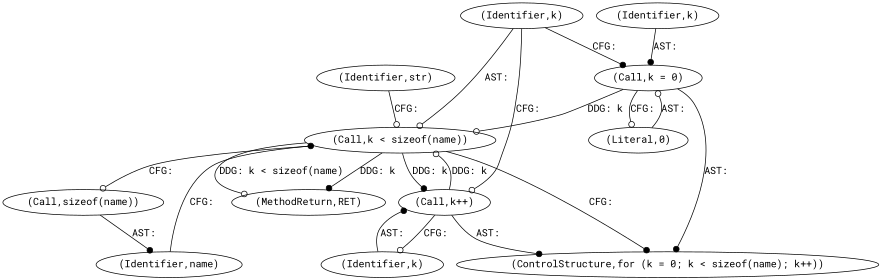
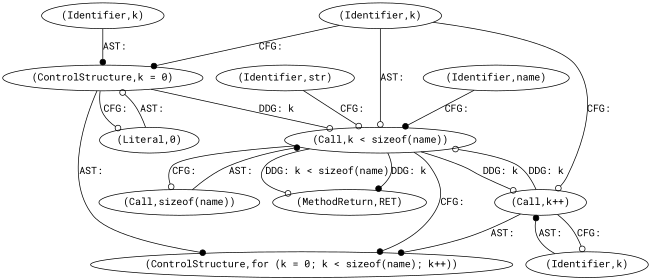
node "(Call,k = 0)": label "(Call,k = 0)" -> "(ControlStructure,k = 0)"
edge "(Call,k < sizeof(name))" -> "(Call,k++)": arrowhead dot -> odot
edge "(Call,sizeof(name))" -> "(Identifier,name)": now "(Call,sizeof(name))" -> "(Call,k < sizeof(name))"
